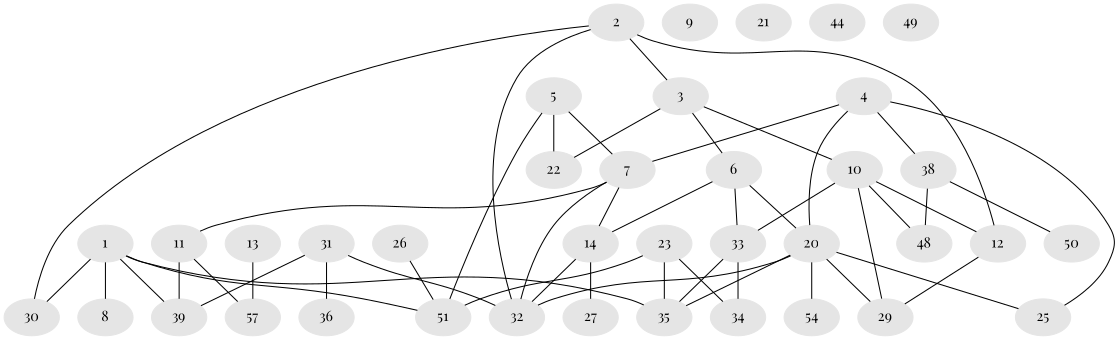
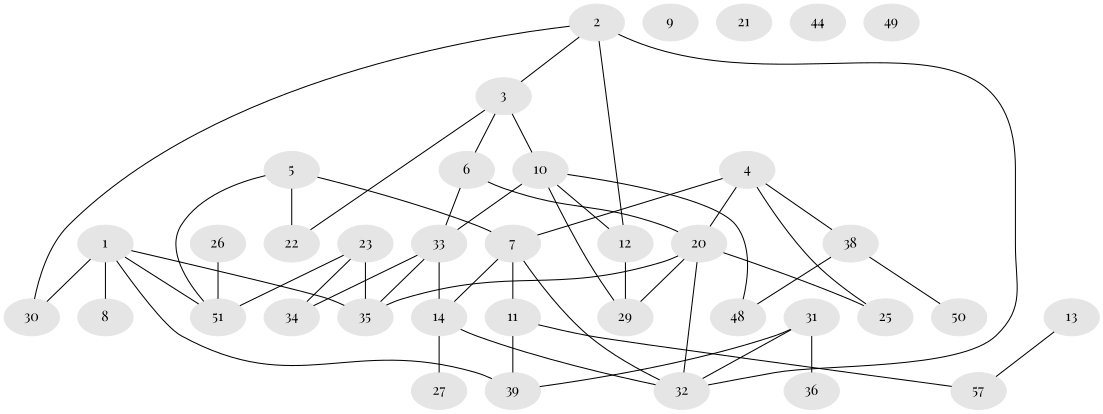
edge "6" -- "14": now "33" -- "14"
node "54": removed
